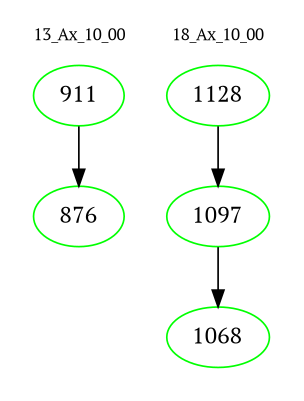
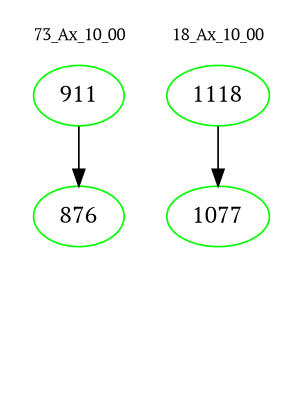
cluster "13_Ax_10_00": label "13_Ax_10_00" -> "73_Ax_10_00"
node "1128": label "1128" -> "1118"
node "1097": label "1097" -> "1077"
node "1068": removed
